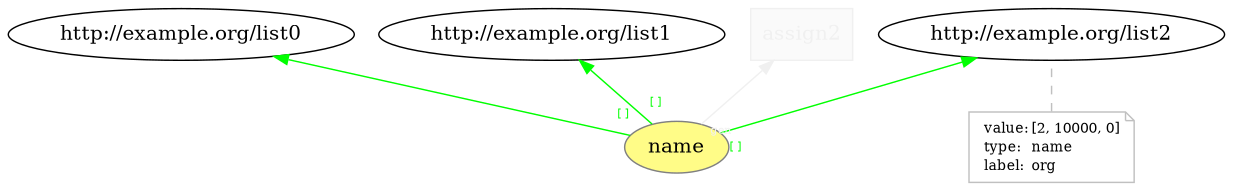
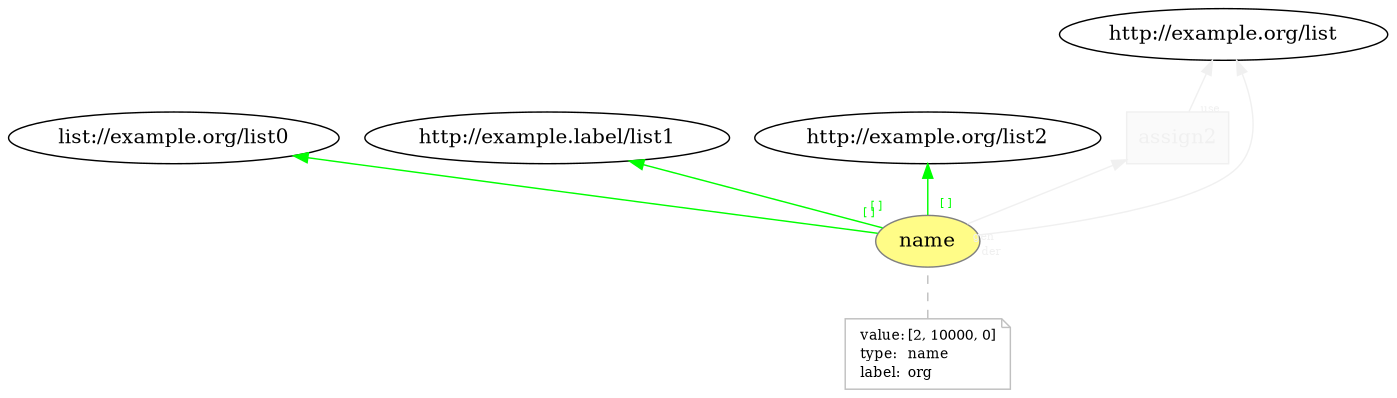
node "http://example.org/list0": label "http://example.org/list0" -> "list://example.org/list0"
node "http://example.org/list1": label "http://example.org/list1" -> "http://example.label/list1"
node "http://example.org/list": added
edge "http://example.org/list2" -- "value:": now "name" -- "value:"
